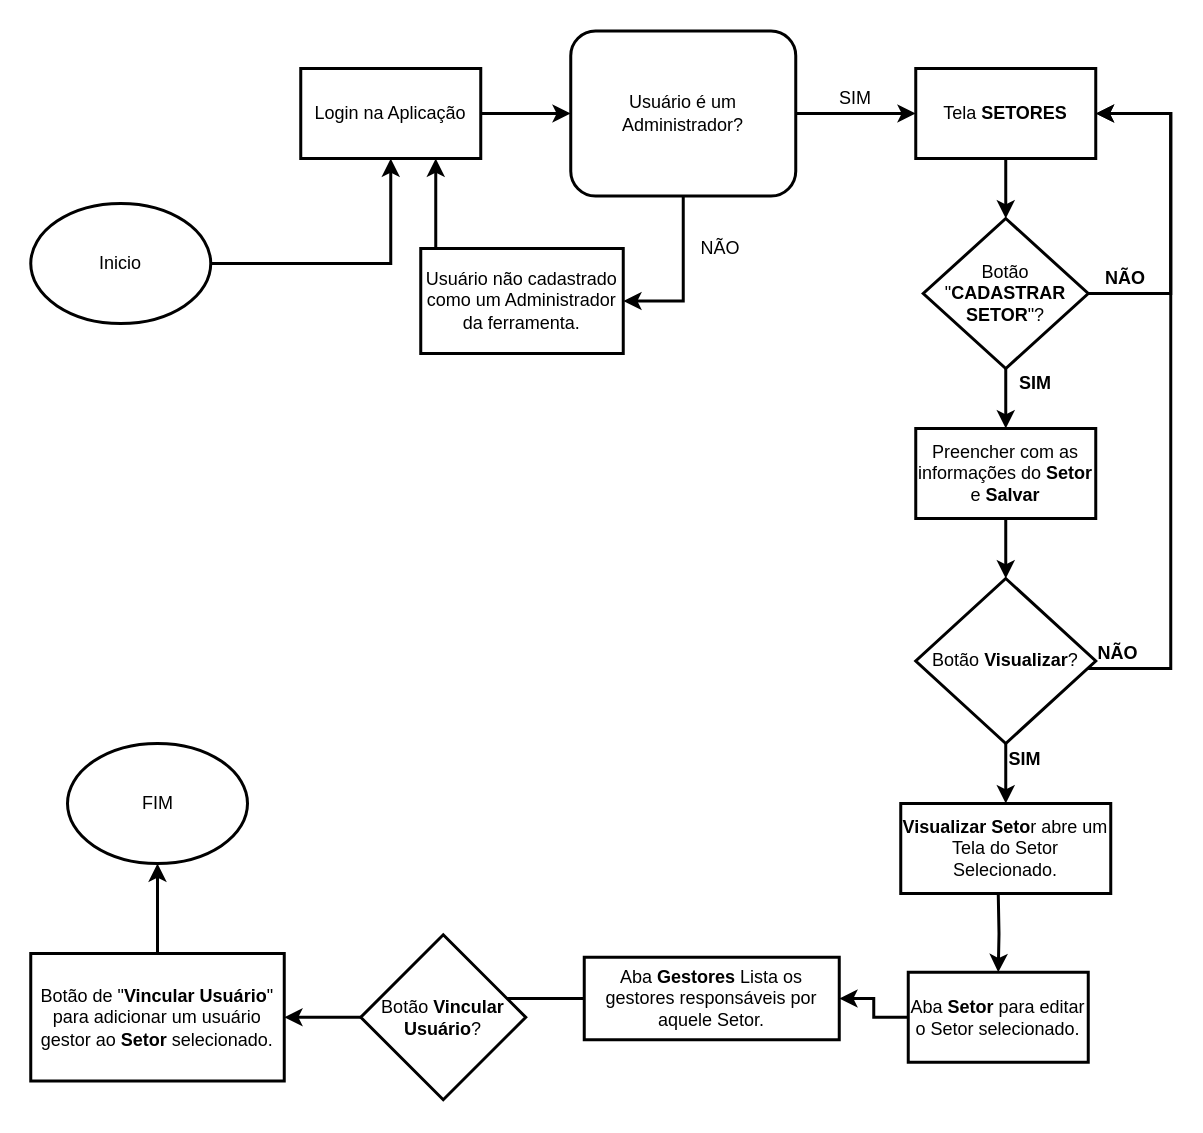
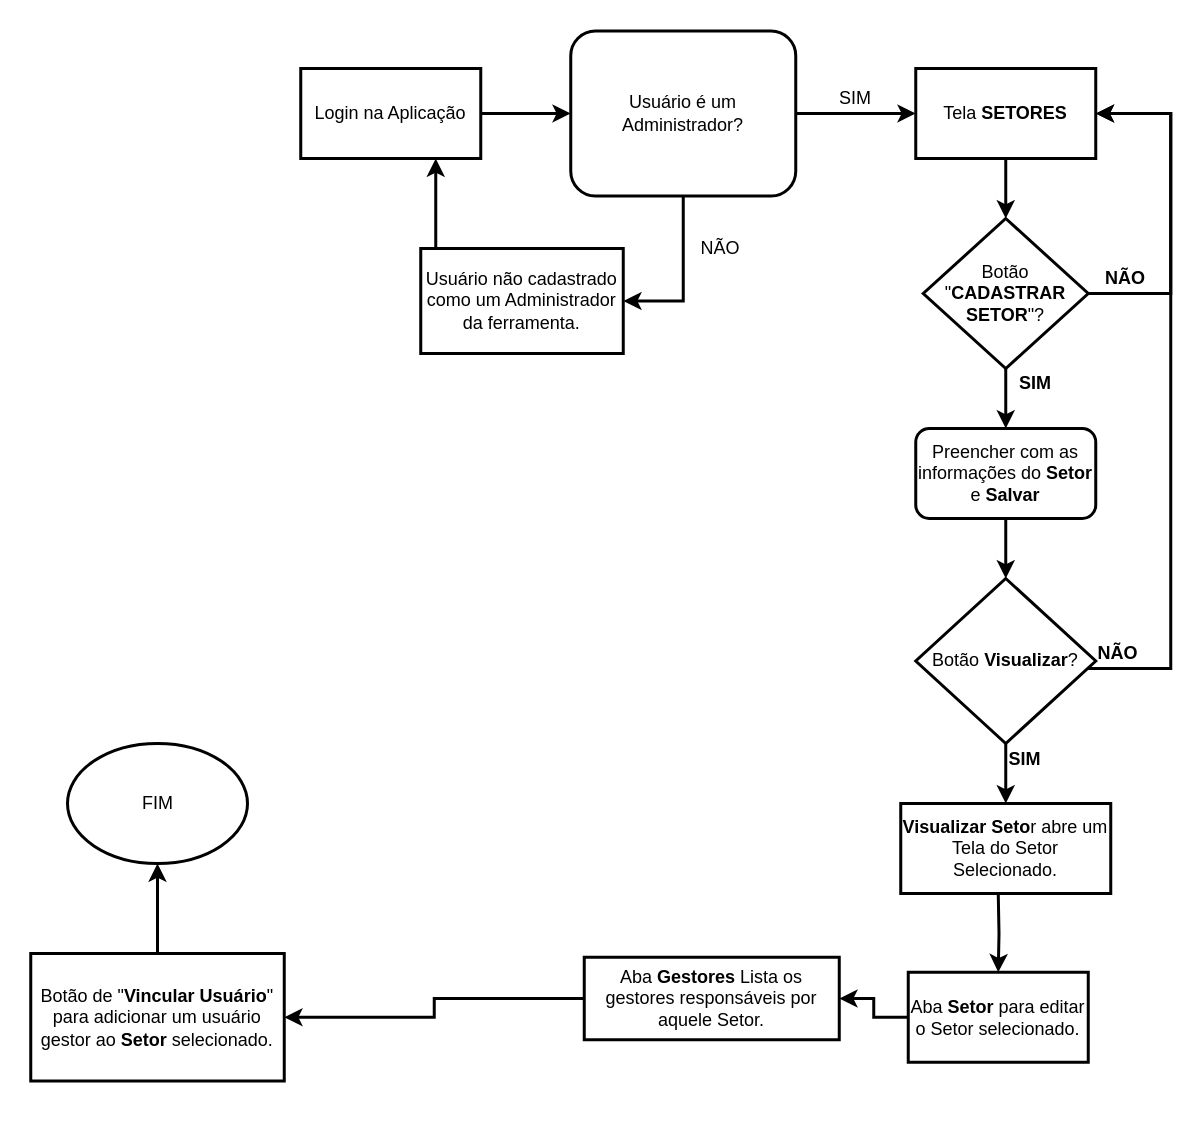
node "Inicio": removed
edge "Inicio" -> "Login na Aplicação": removed
node "Preencher com as informações do Setor e Salvar": shape rectangle -> rounded rectangle
node "Botão Vincular Usuário?": removed
